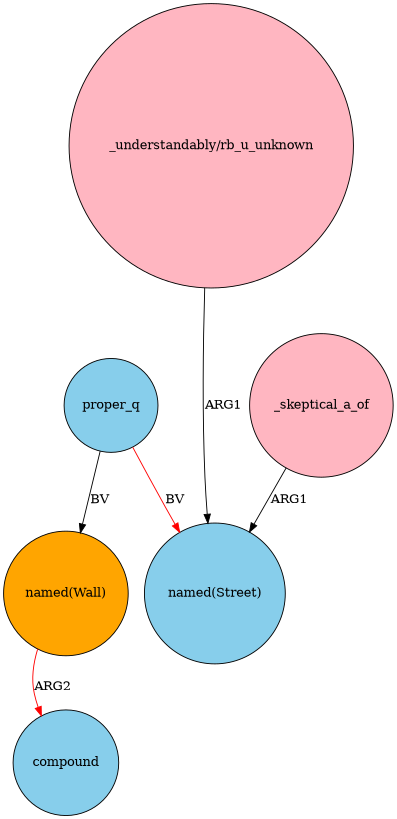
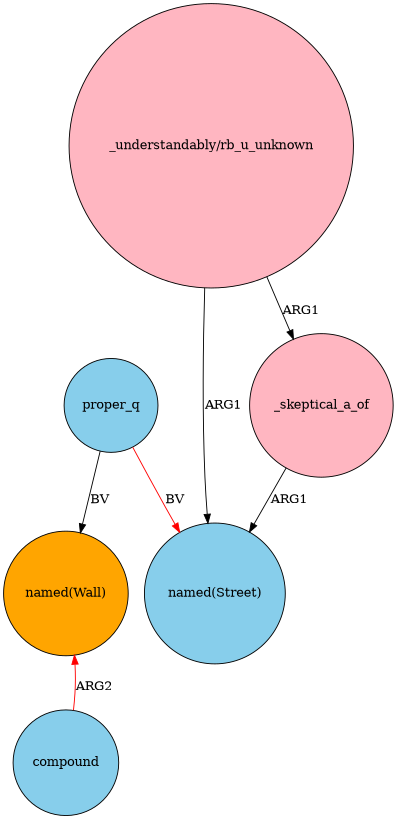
edge "_understandably/rb_u_unknown" -> "_skeptical_a_of": added, label "ARG1"
edge "named(Wall)" -> "compound": reversed
